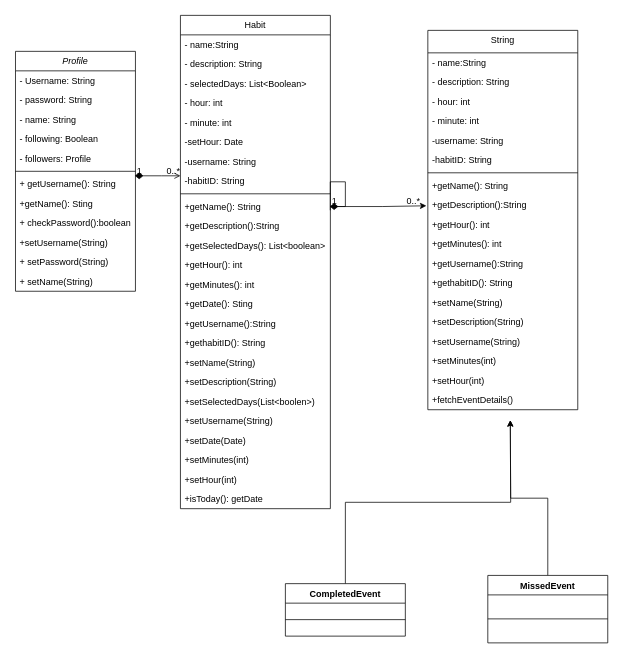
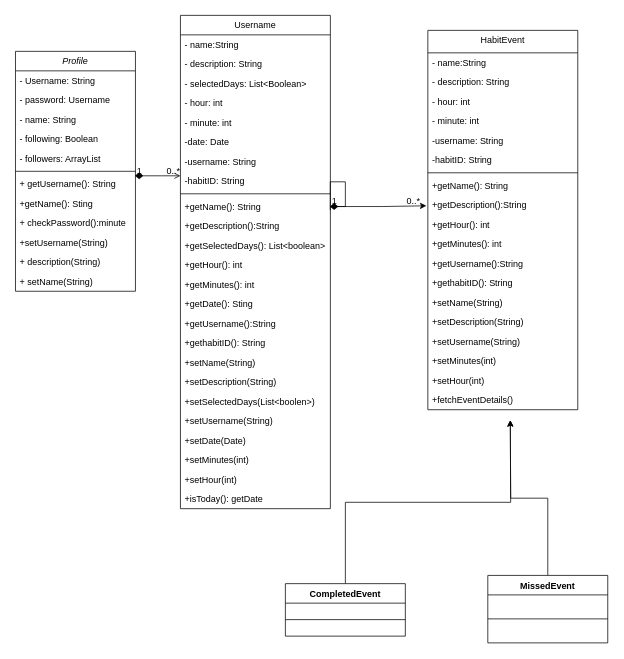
node "Habit": label "Habit" -> "Username"
node "String": label "String" -> "HabitEvent"
node "- password: String": label "- password: String" -> "- password: Username"
node "-setHour: Date": label "-setHour: Date" -> "-date: Date"
node "- followers: Profile": label "- followers: Profile" -> "- followers: ArrayList"
node "+ checkPassword():boolean": label "+ checkPassword():boolean" -> "+ checkPassword():minute"
node "+ setPassword(String)": label "+ setPassword(String)" -> "+ description(String)"
